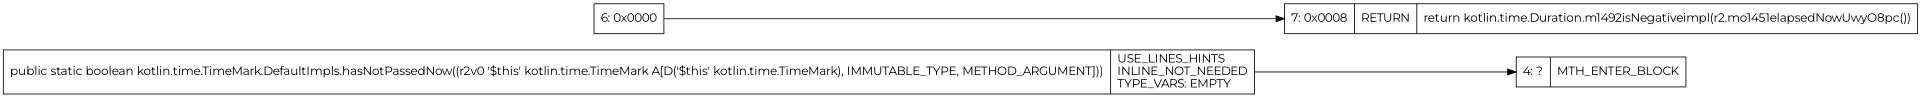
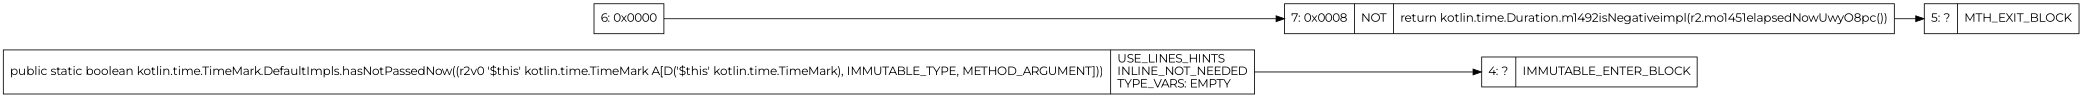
node "7: 0x0008": text "RETURN" -> "NOT"
node "5: ?": added
node "4: ?": text "MTH_ENTER_BLOCK" -> "IMMUTABLE_ENTER_BLOCK"
